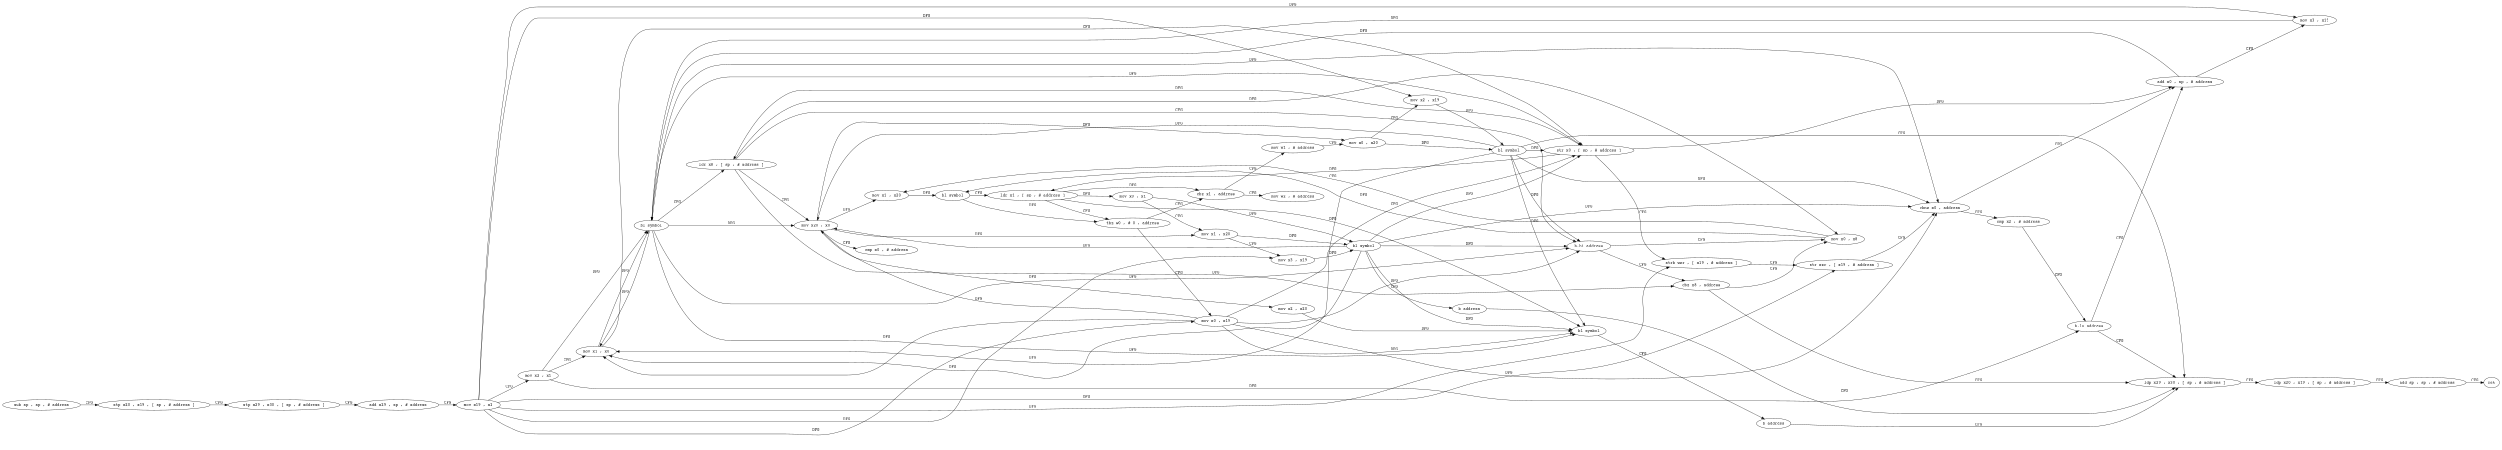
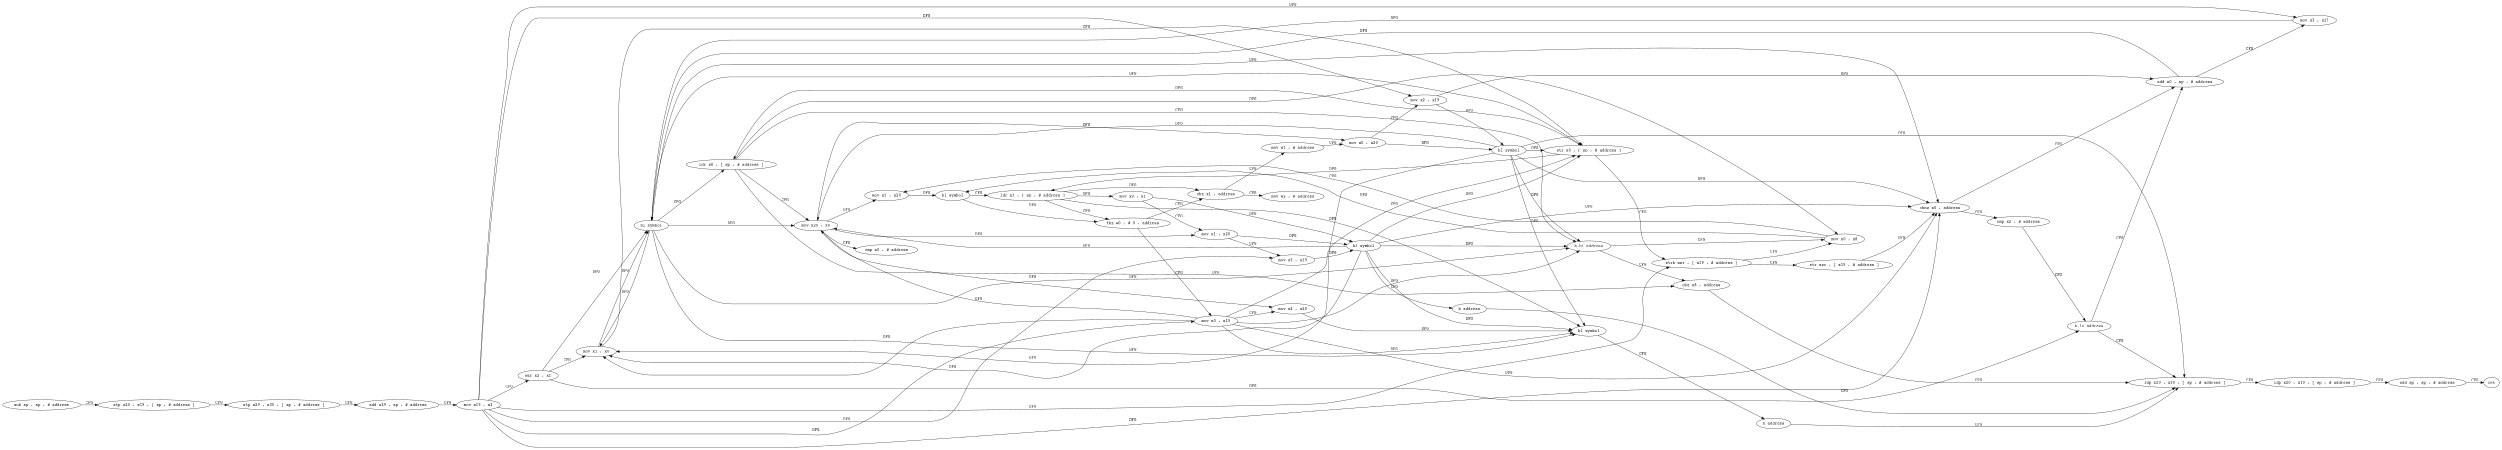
edge "str x0 , [ sp , # address ]" -> "add x0 , sp , # address": now "mov x2 , x19" -> "add x0 , sp , # address"
edge "cbz x8 , address" -> "mov x0 , x8": now "strb wzr , [ x19 , # address ]" -> "mov x0 , x8"
edge "mov x0 , x19" -> "mov x2 , x20": added, label "CFG"
node "mov x2 , x1": label "mov x2 , x1" -> "wzr x2 , x1"
edge "mov x19 , x2" -> "str xzr , [ x19 , # address ]": now "mov x19 , x2" -> "cbnz x0 , address"
